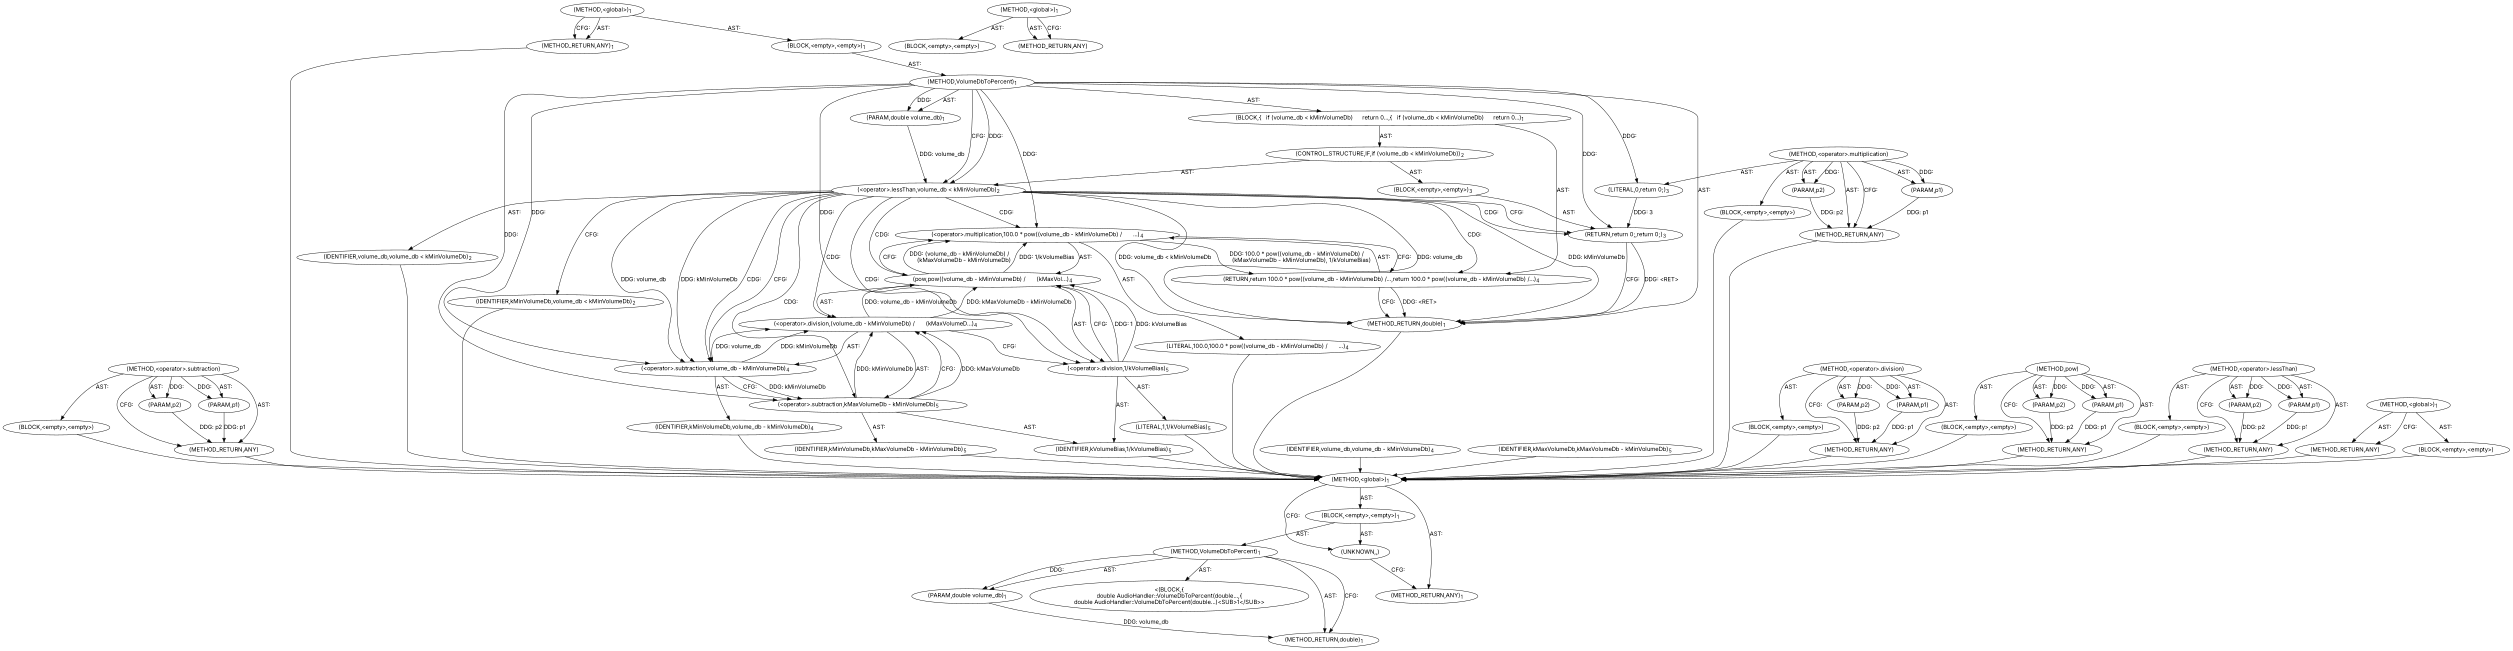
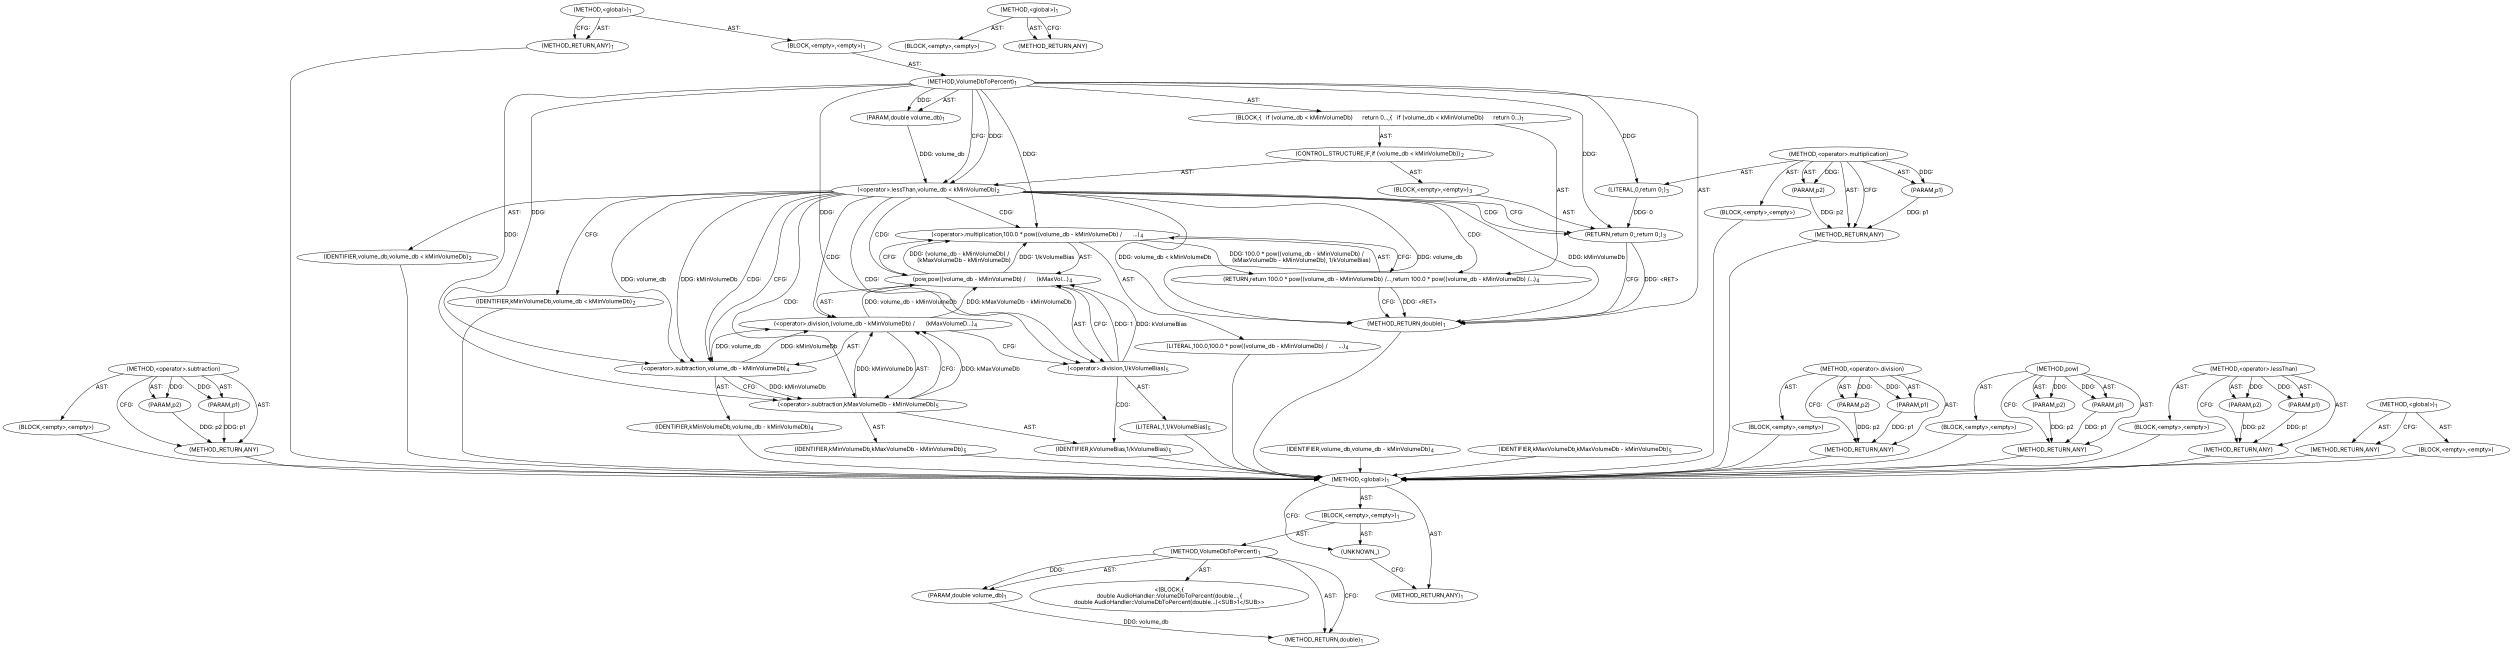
edge "(LITERAL,0,return 0;)" -> "(RETURN,return 0;,return 0;)": label "DDG: 3" -> "DDG: 0"
edge "(<operator>.division,1/kVolumeBias)" -> "(IDENTIFIER,kVolumeBias,1/kVolumeBias)": label "AST: " -> "CDG: "
